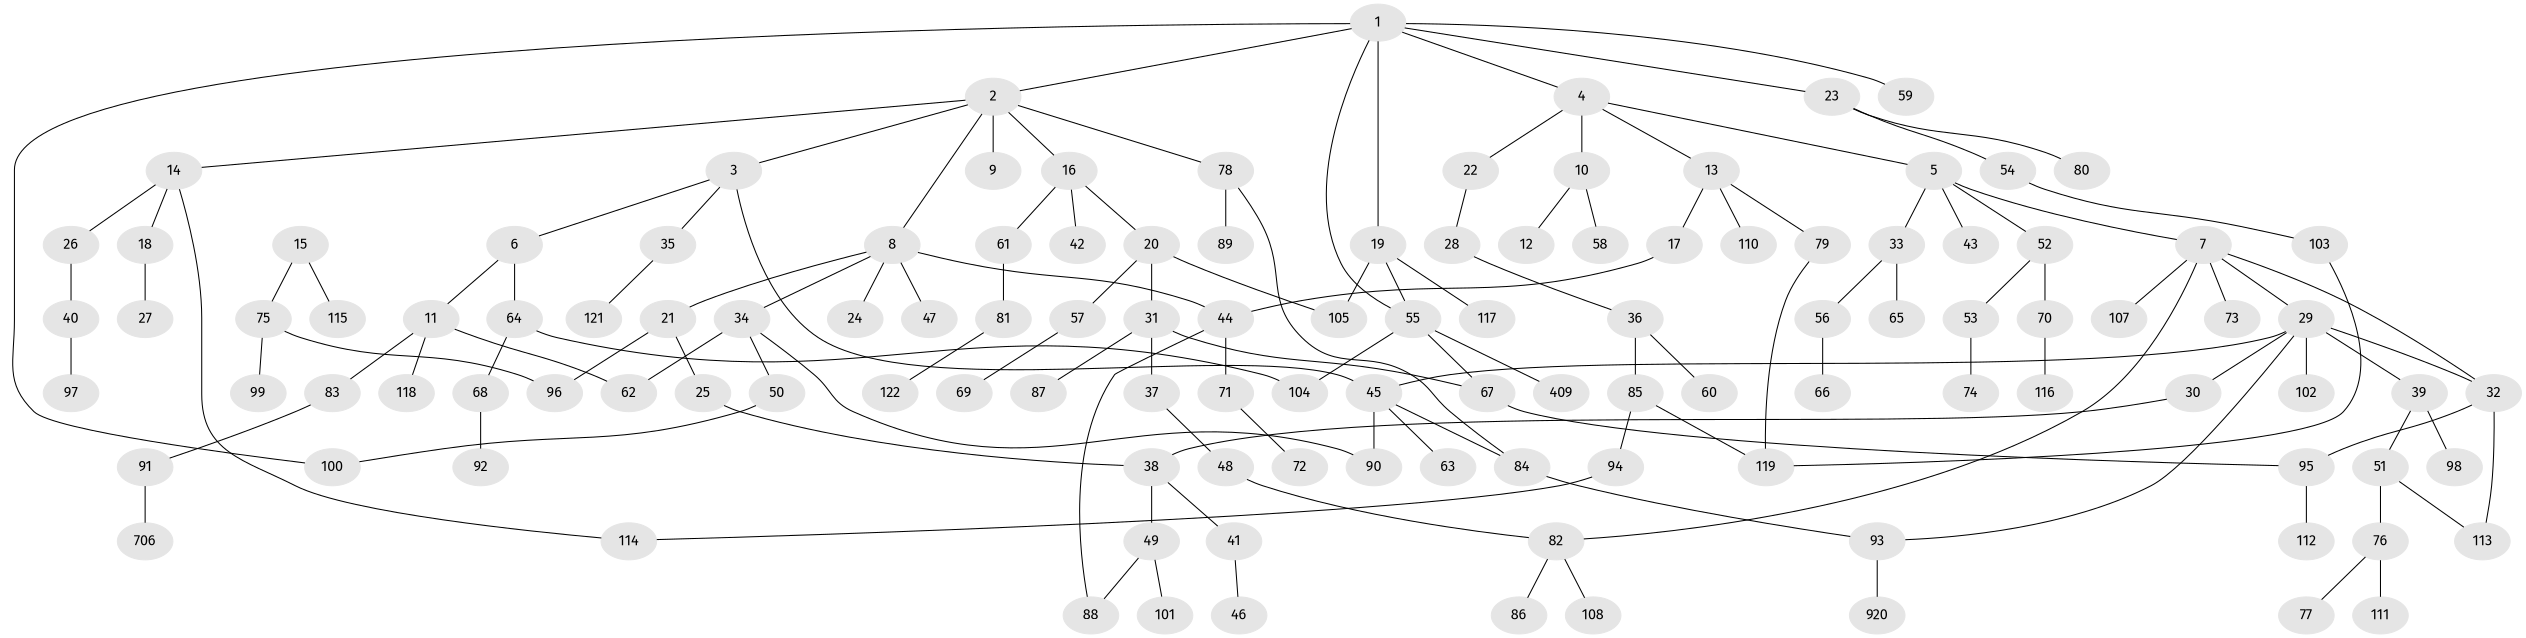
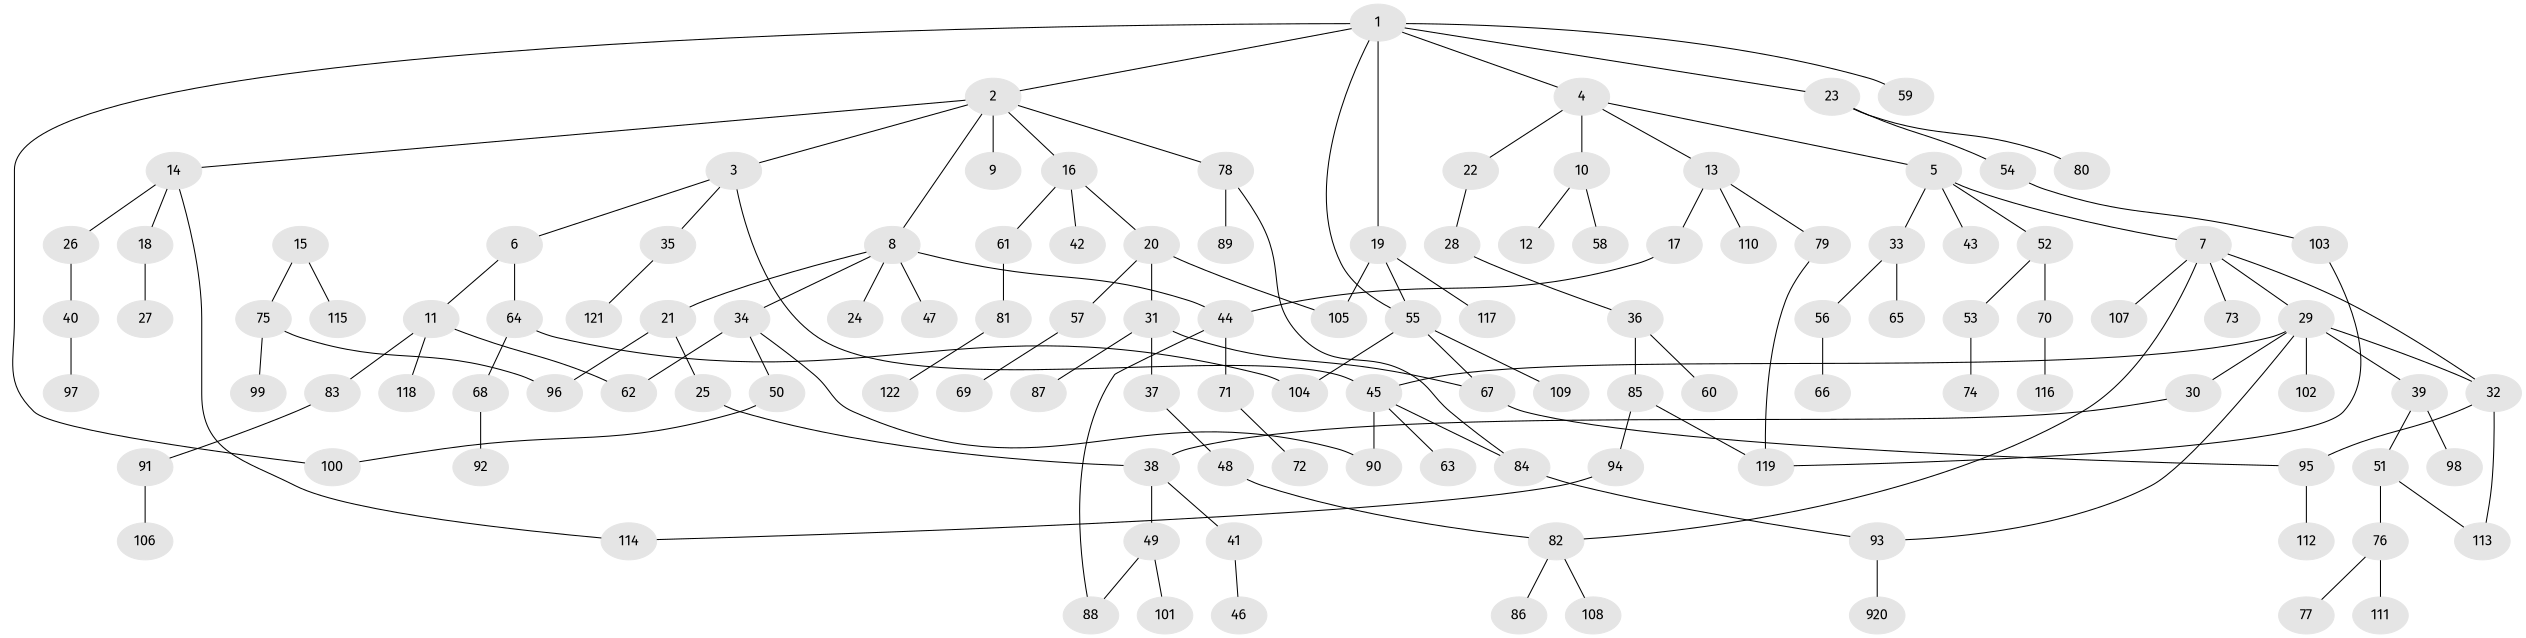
node "409": label "409" -> "109"
node "706": label "706" -> "106"
